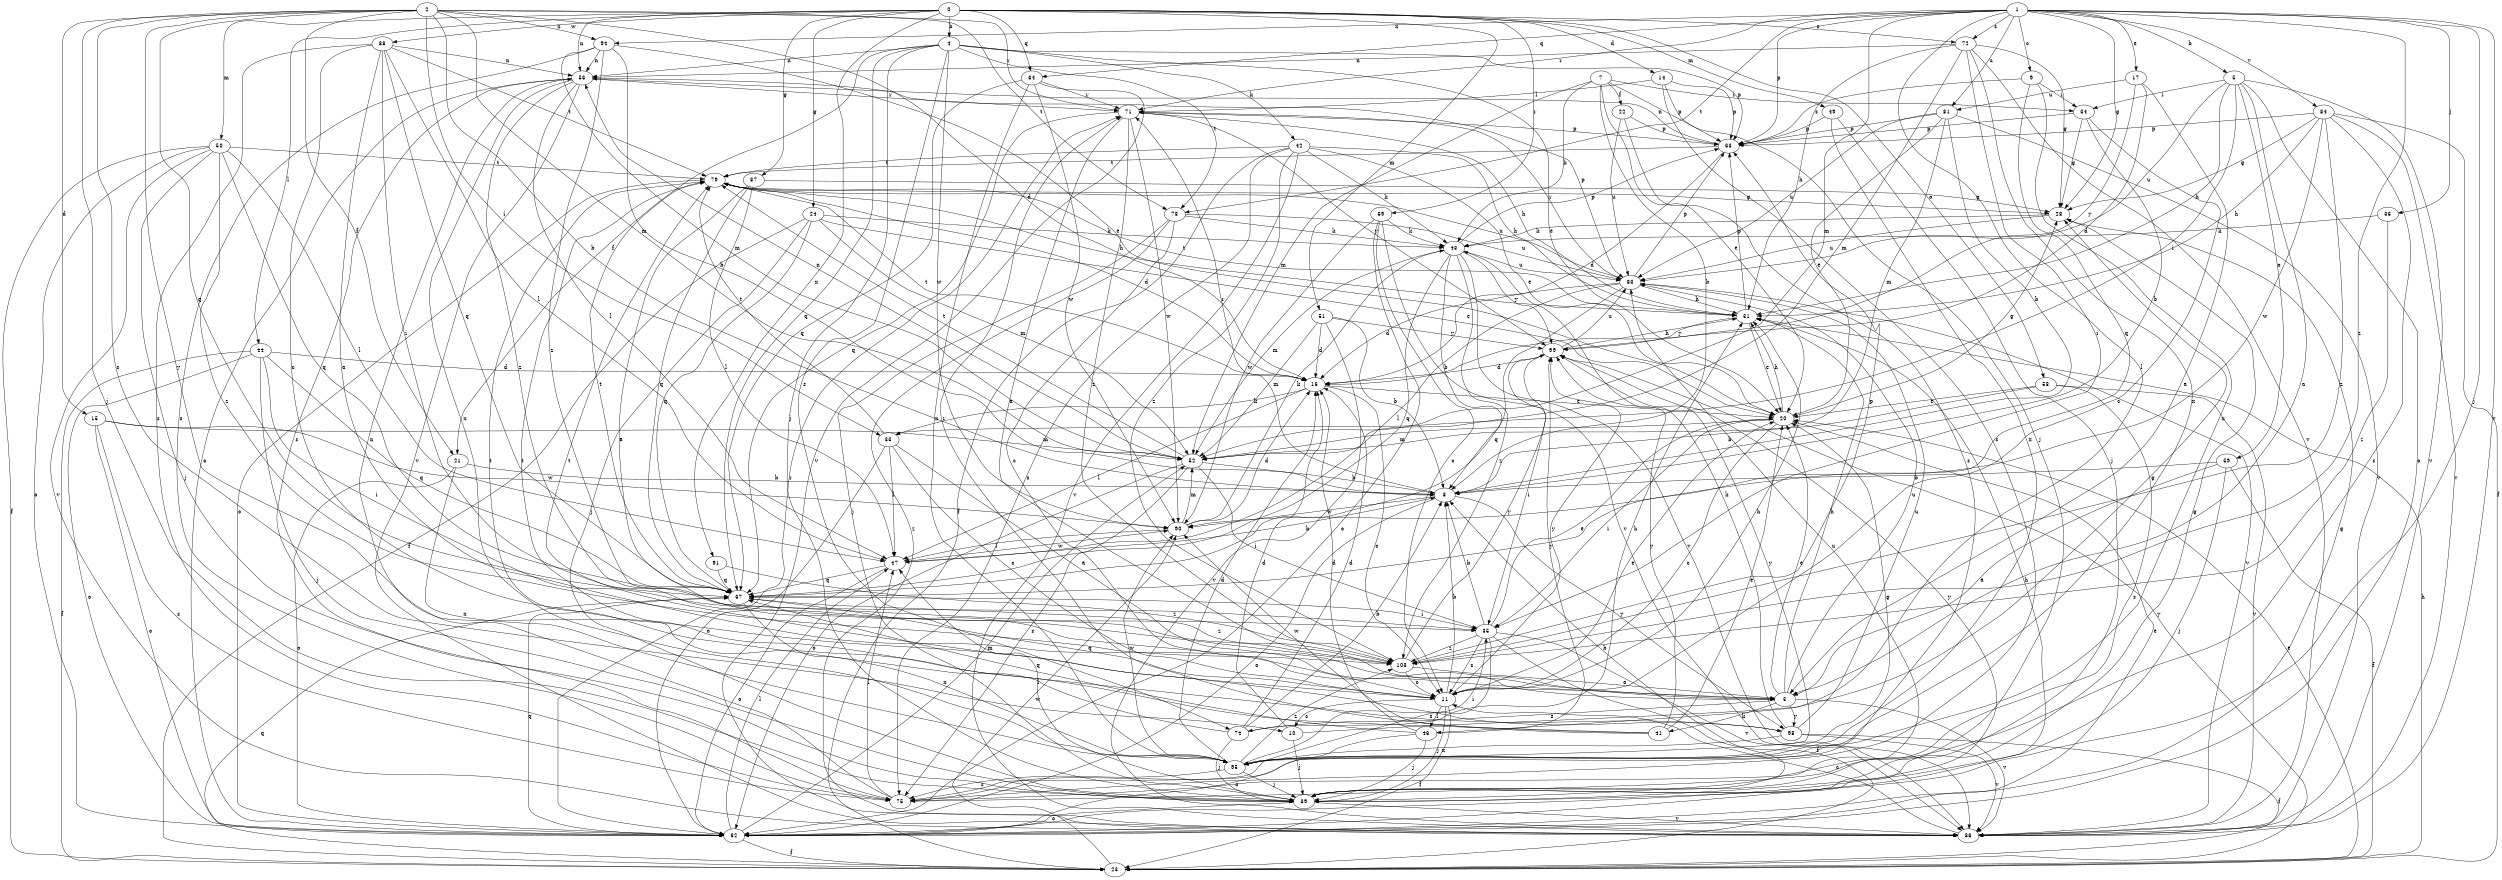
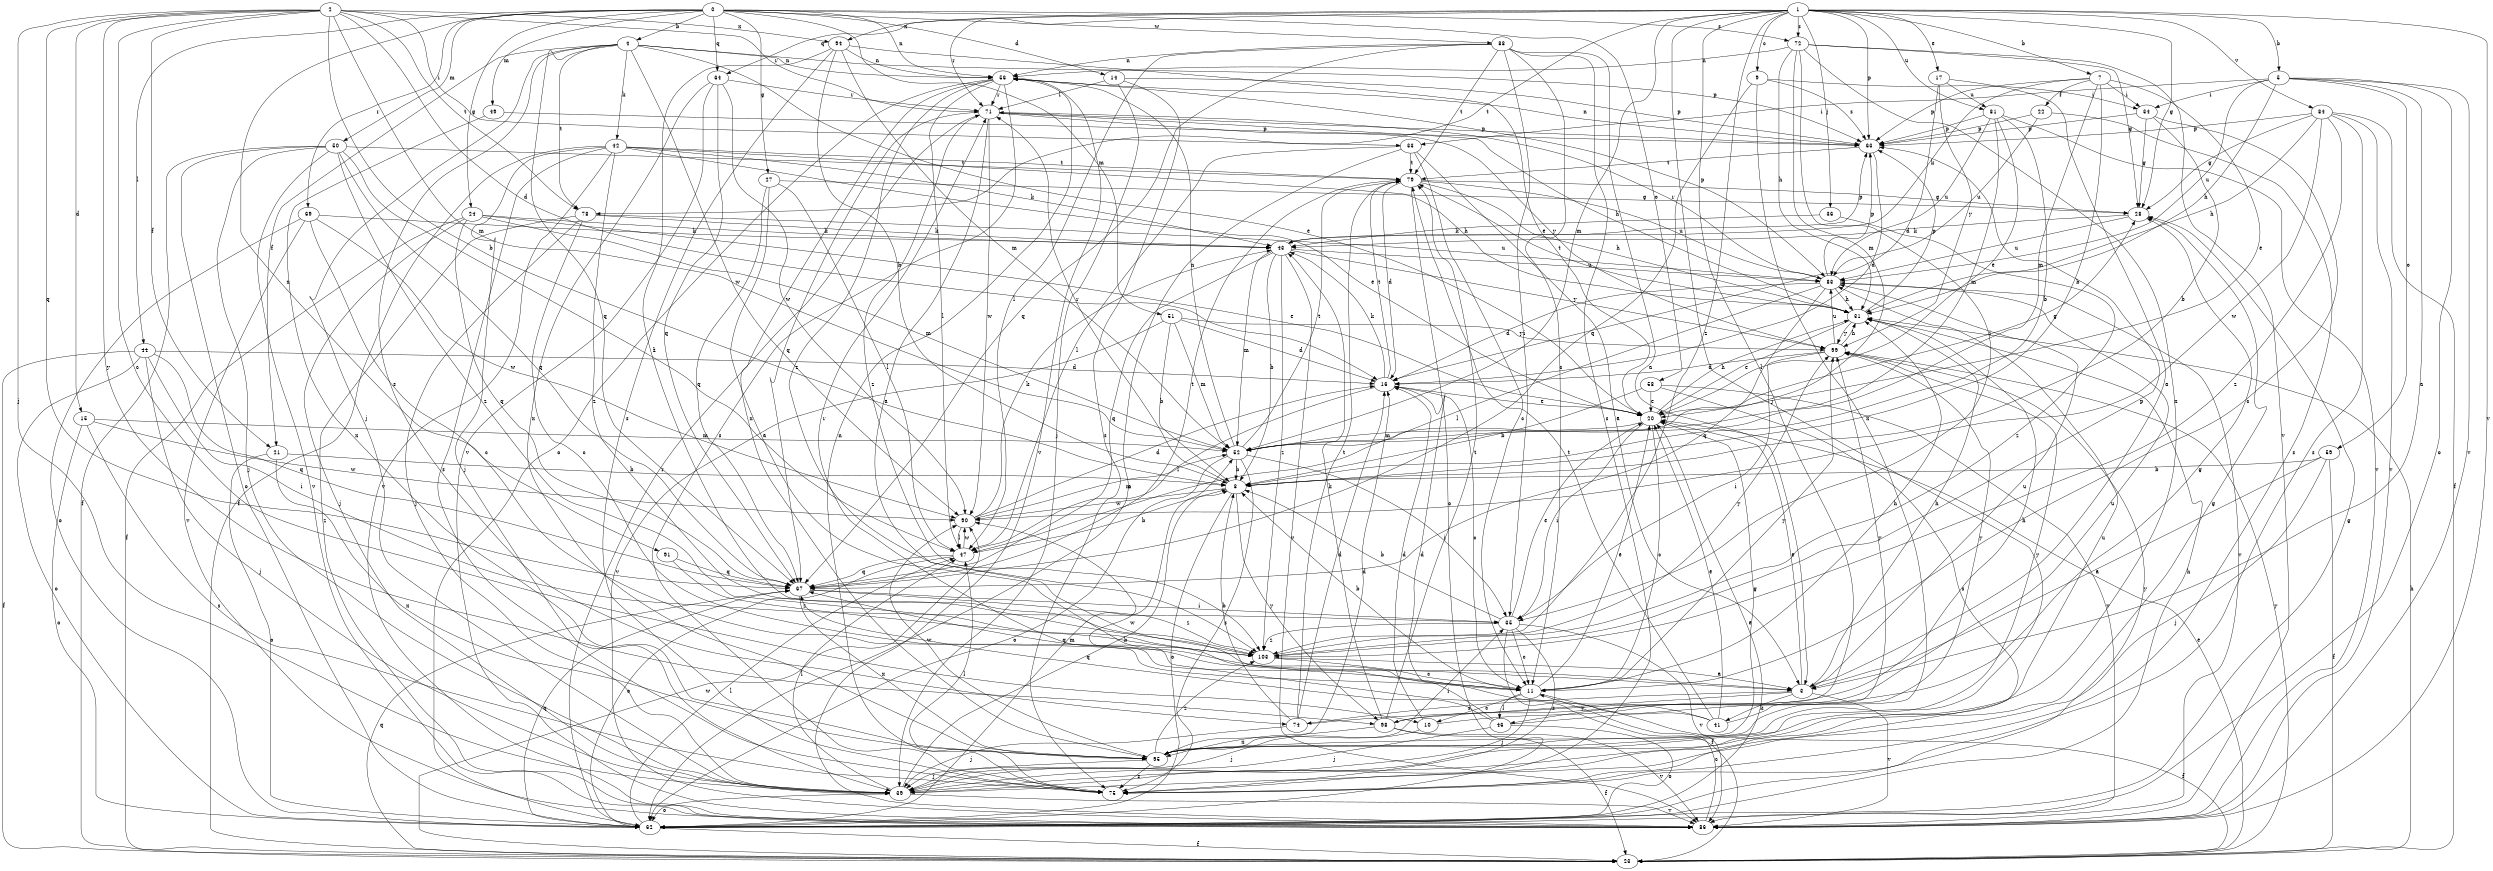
edge "1" -> "7": added, label "b"
node "87": label "87" -> "27"
edge "16" -> "33": now "16" -> "43"
edge "49" -> "39": now "42" -> "39"
